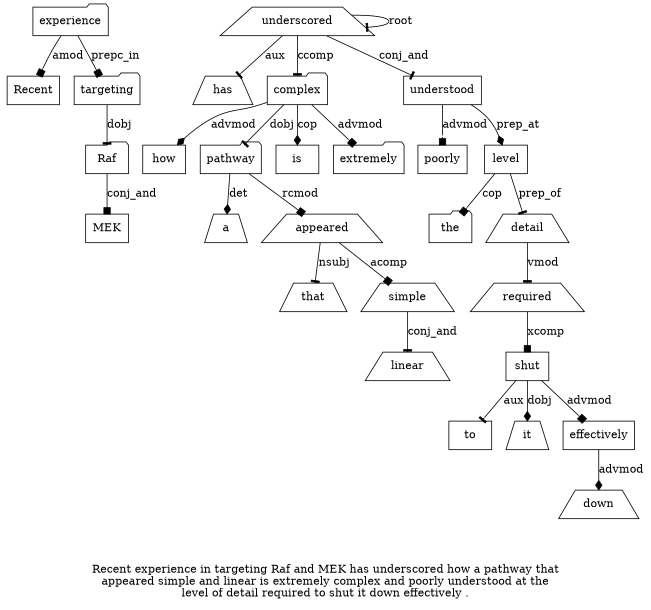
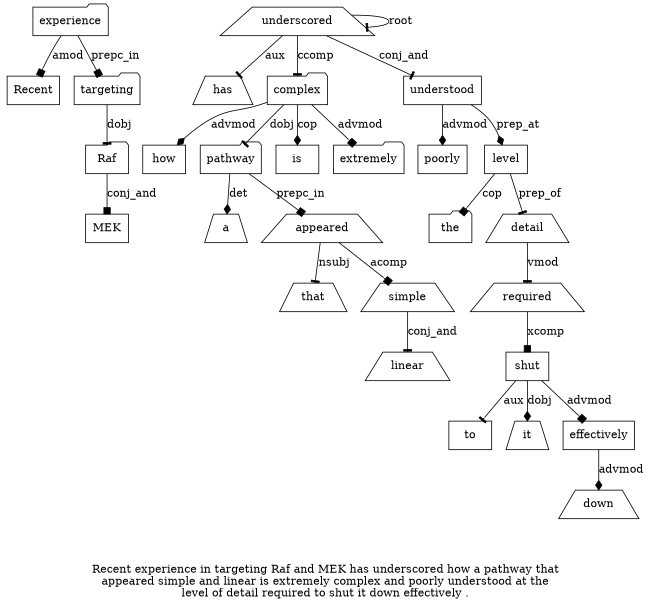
edge "understood" -> "poorly": arrowhead box -> diamond
edge "pathway" -> "appeared": label "rcmod" -> "prepc_in"
